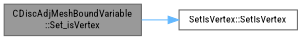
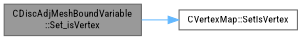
node "SetIsVertex::SetIsVertex": label "SetIsVertex::SetIsVertex" -> "CVertexMap::SetIsVertex"
